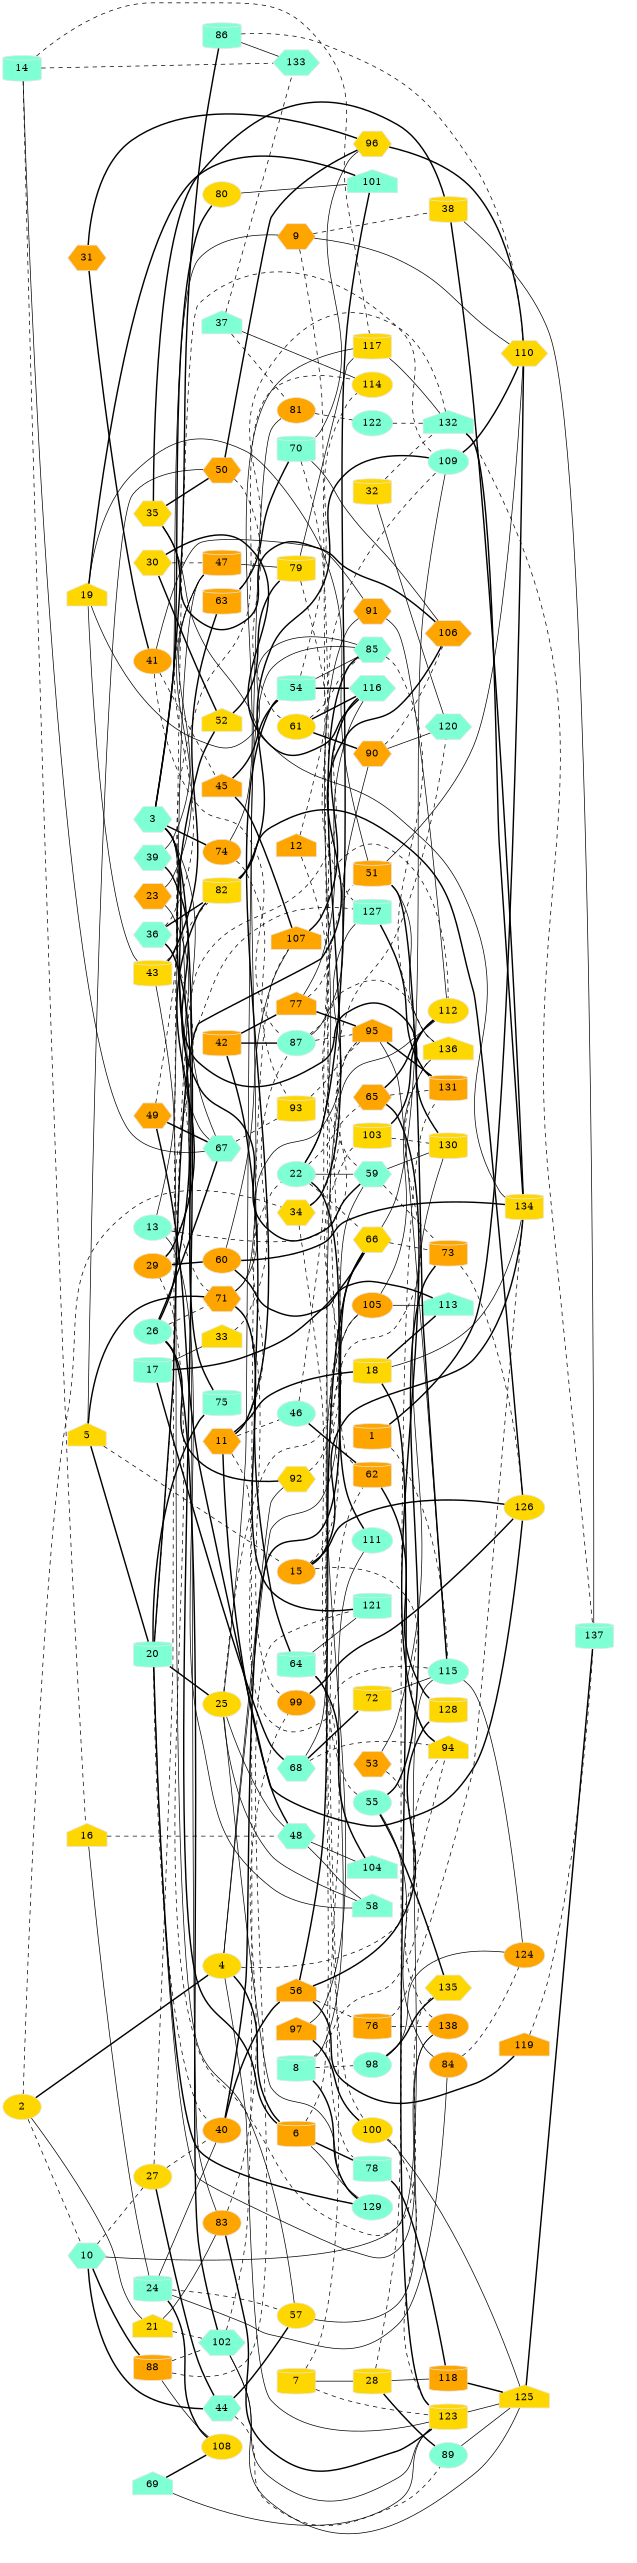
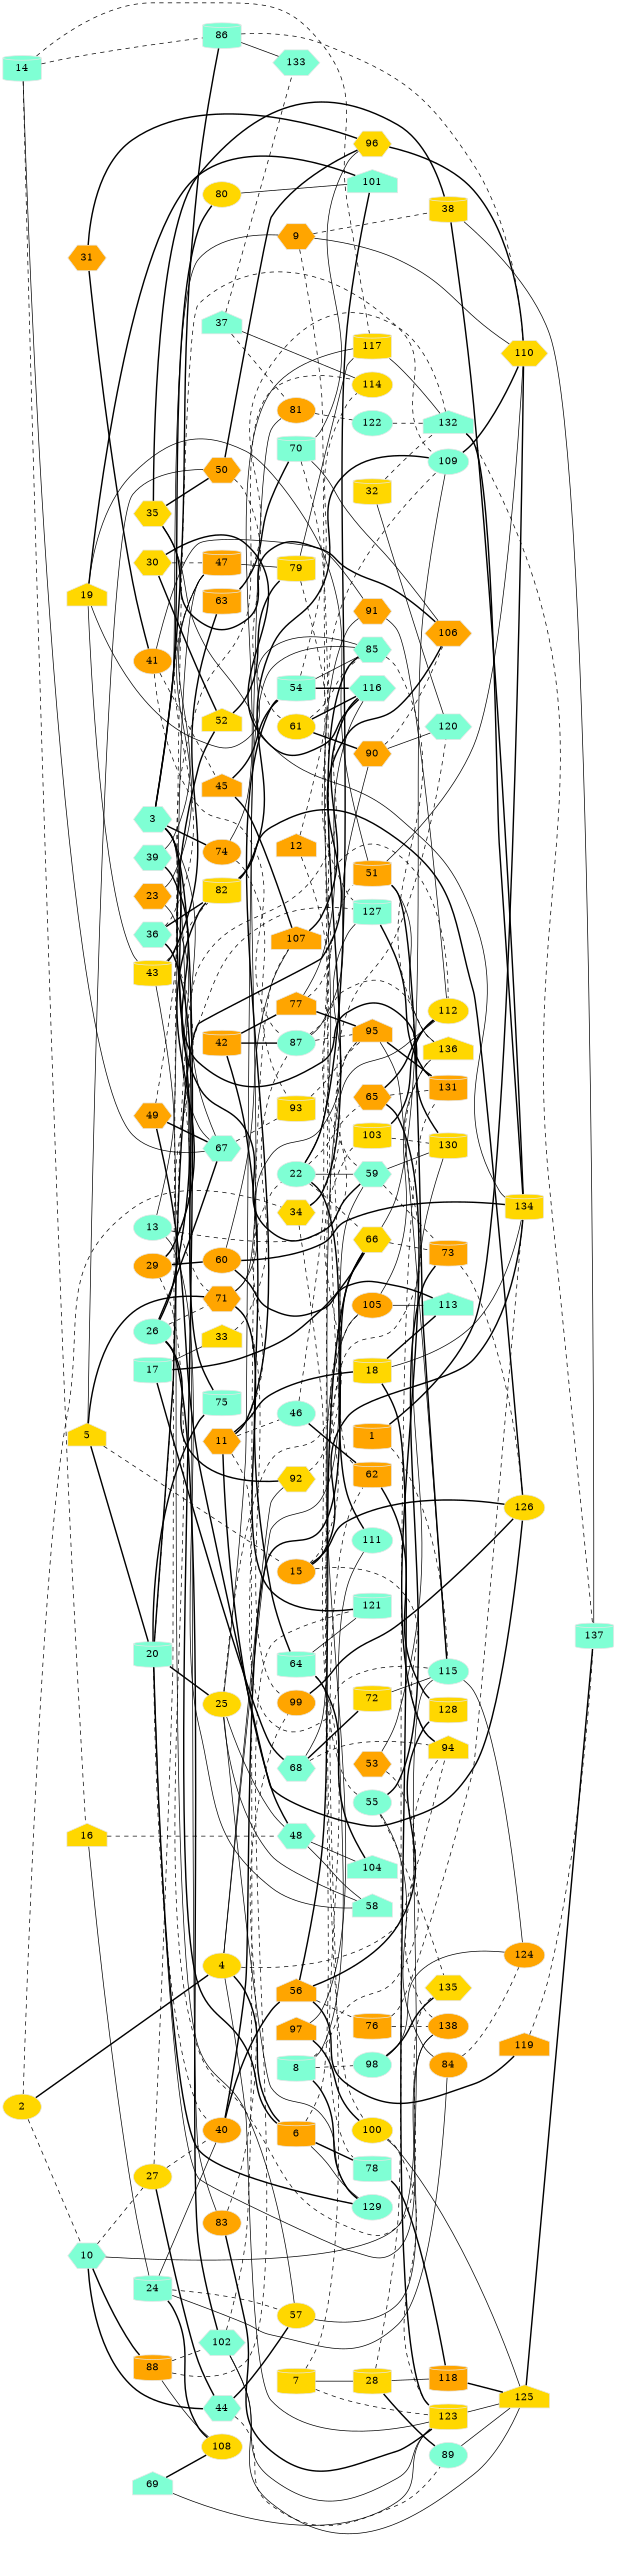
edge "133" -- "14": now "86" -- "14"
edge "55" -- "135": style bold -> dashed
node "21": removed
